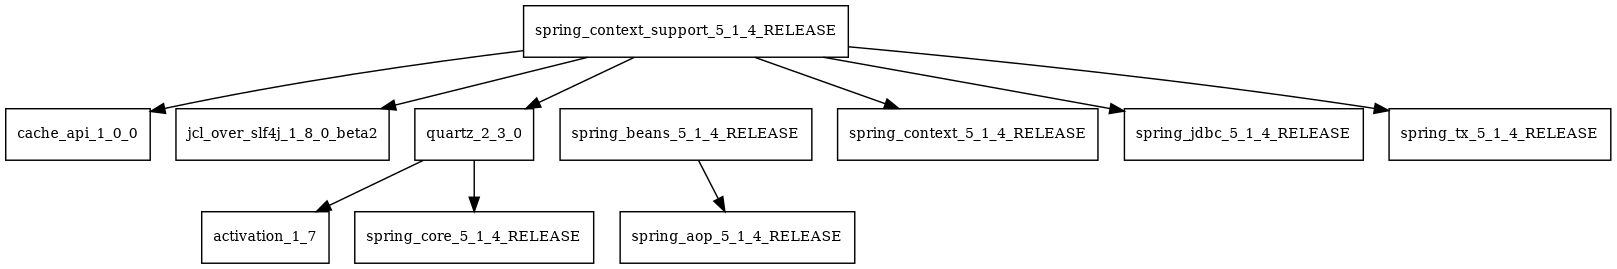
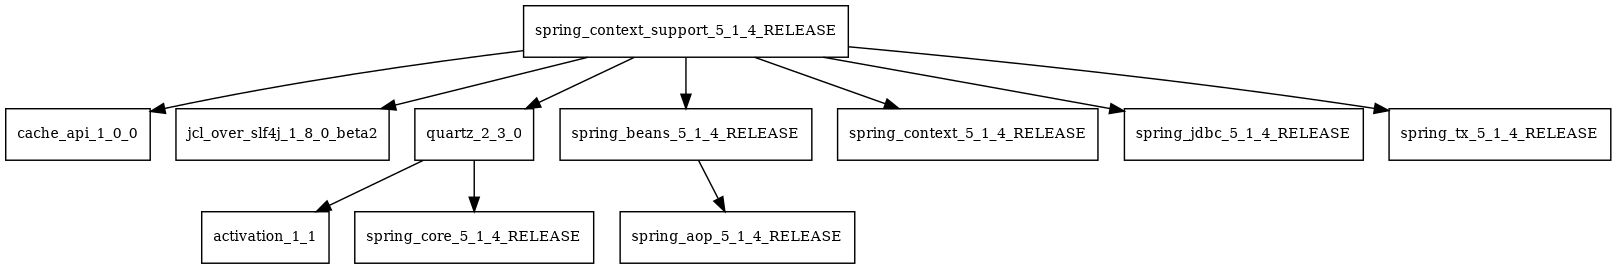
edge "spring_context_support_5_1_4_RELEASE" -> "spring_beans_5_1_4_RELEASE": added
node "activation_1_7": label "activation_1_7" -> "activation_1_1"
